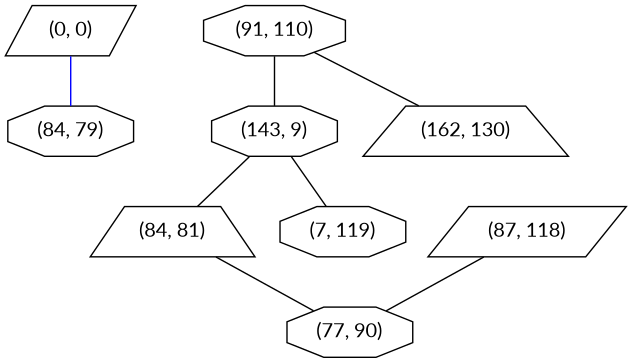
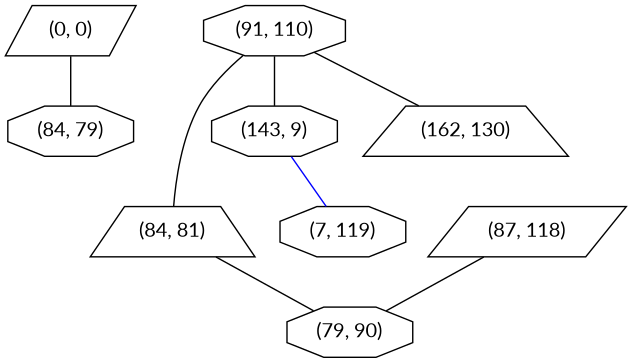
edge "(0, 0)" -- "(84, 79)": color blue -> black
edge "(143, 9)" -- "(84, 81)": now "(91, 110)" -- "(84, 81)"
edge "(143, 9)" -- "(7, 119)": color black -> blue
node "(77, 90)": label "(77, 90)" -> "(79, 90)"
